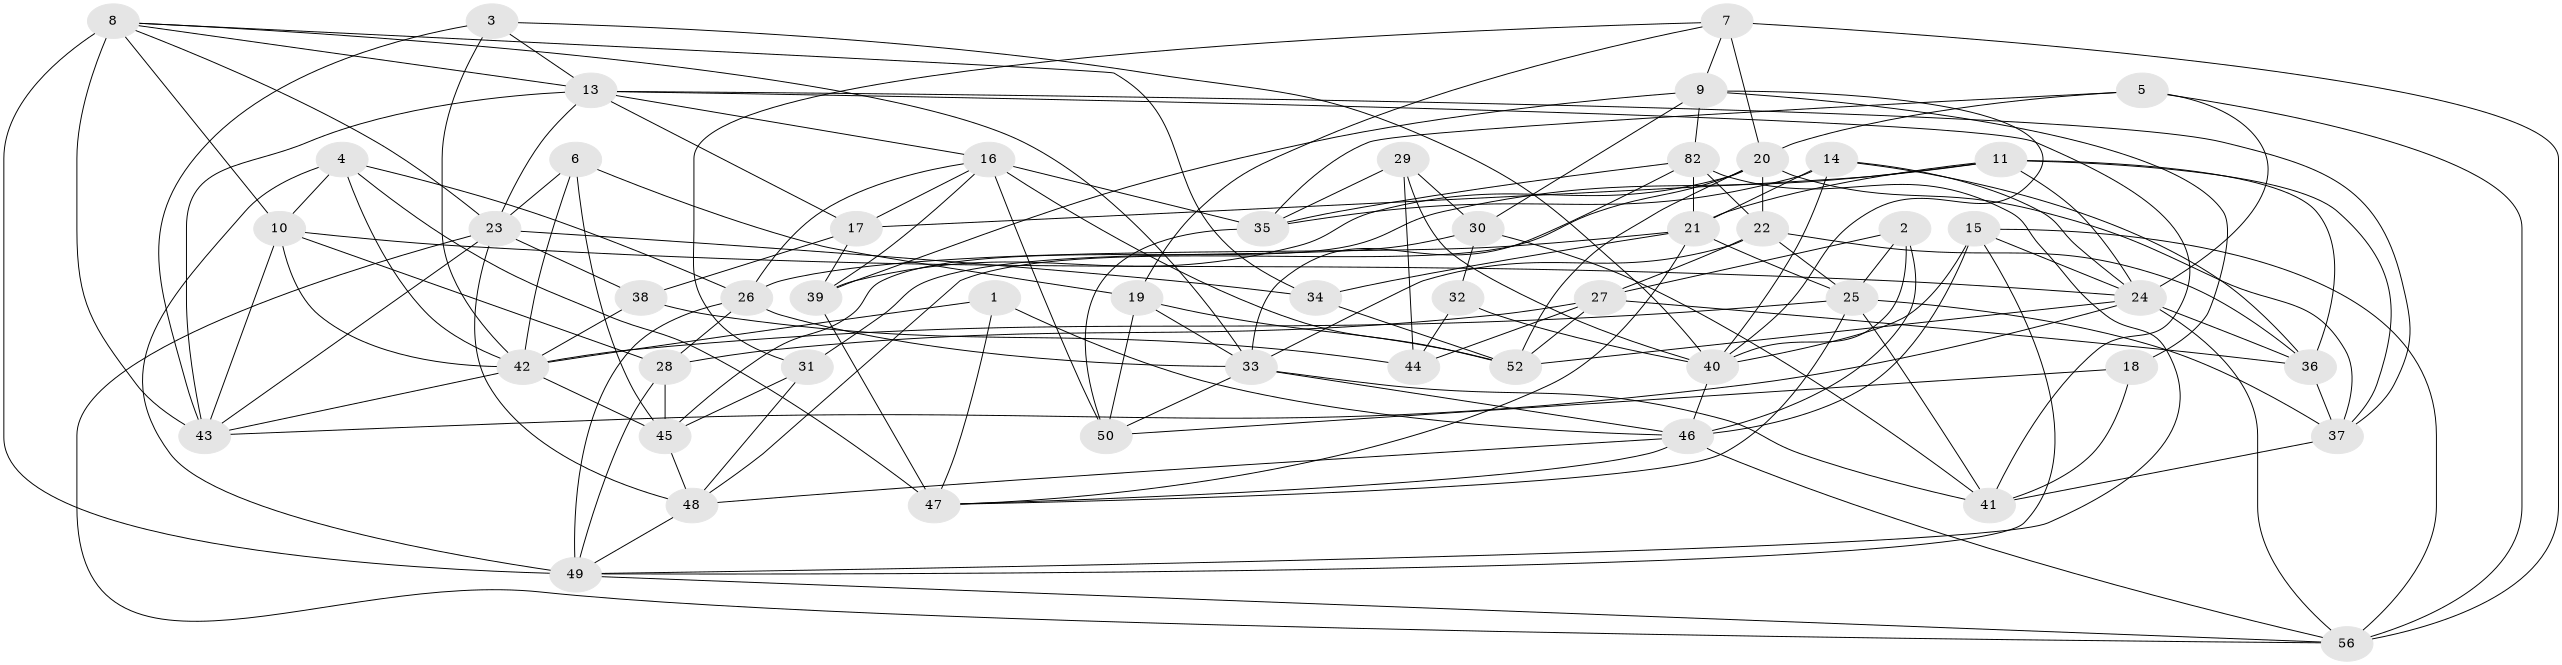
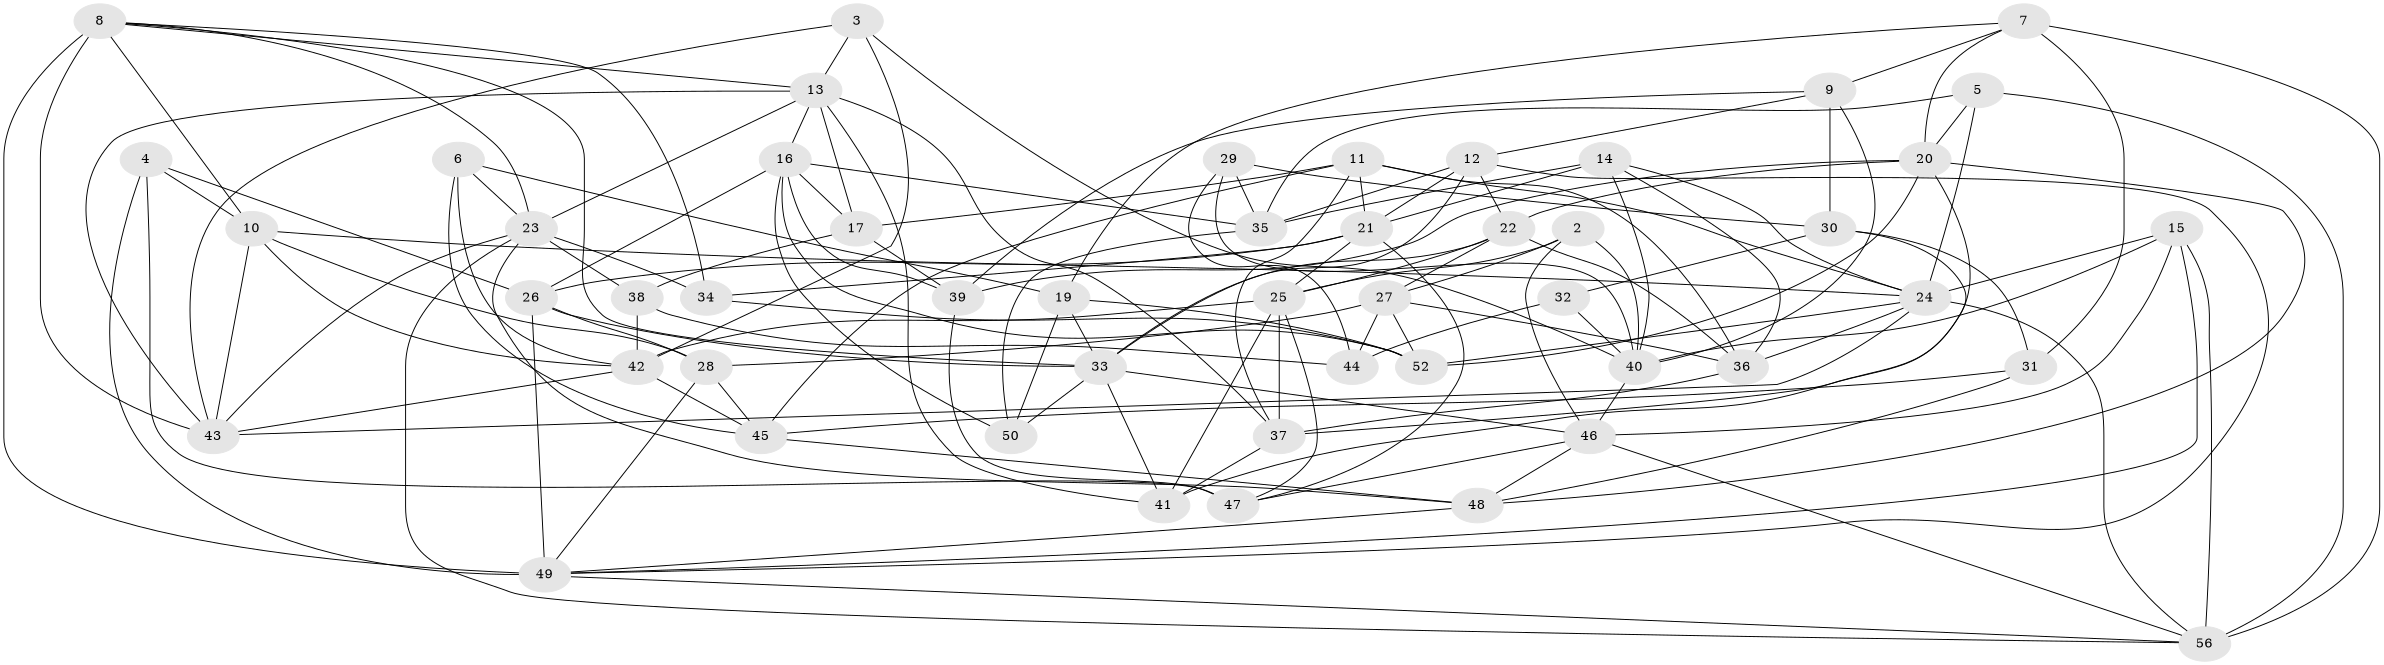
node "82": label "82" -> "12"
edge "4" -- "42": removed
node "1": removed
node "18": removed
